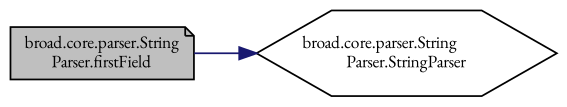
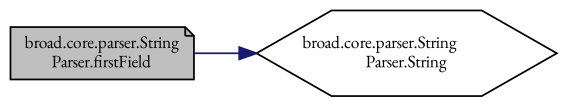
node "broad.core.parser.String Parser.StringParser": label "broad.core.parser.String Parser.StringParser" -> "broad.core.parser.String Parser.String"
